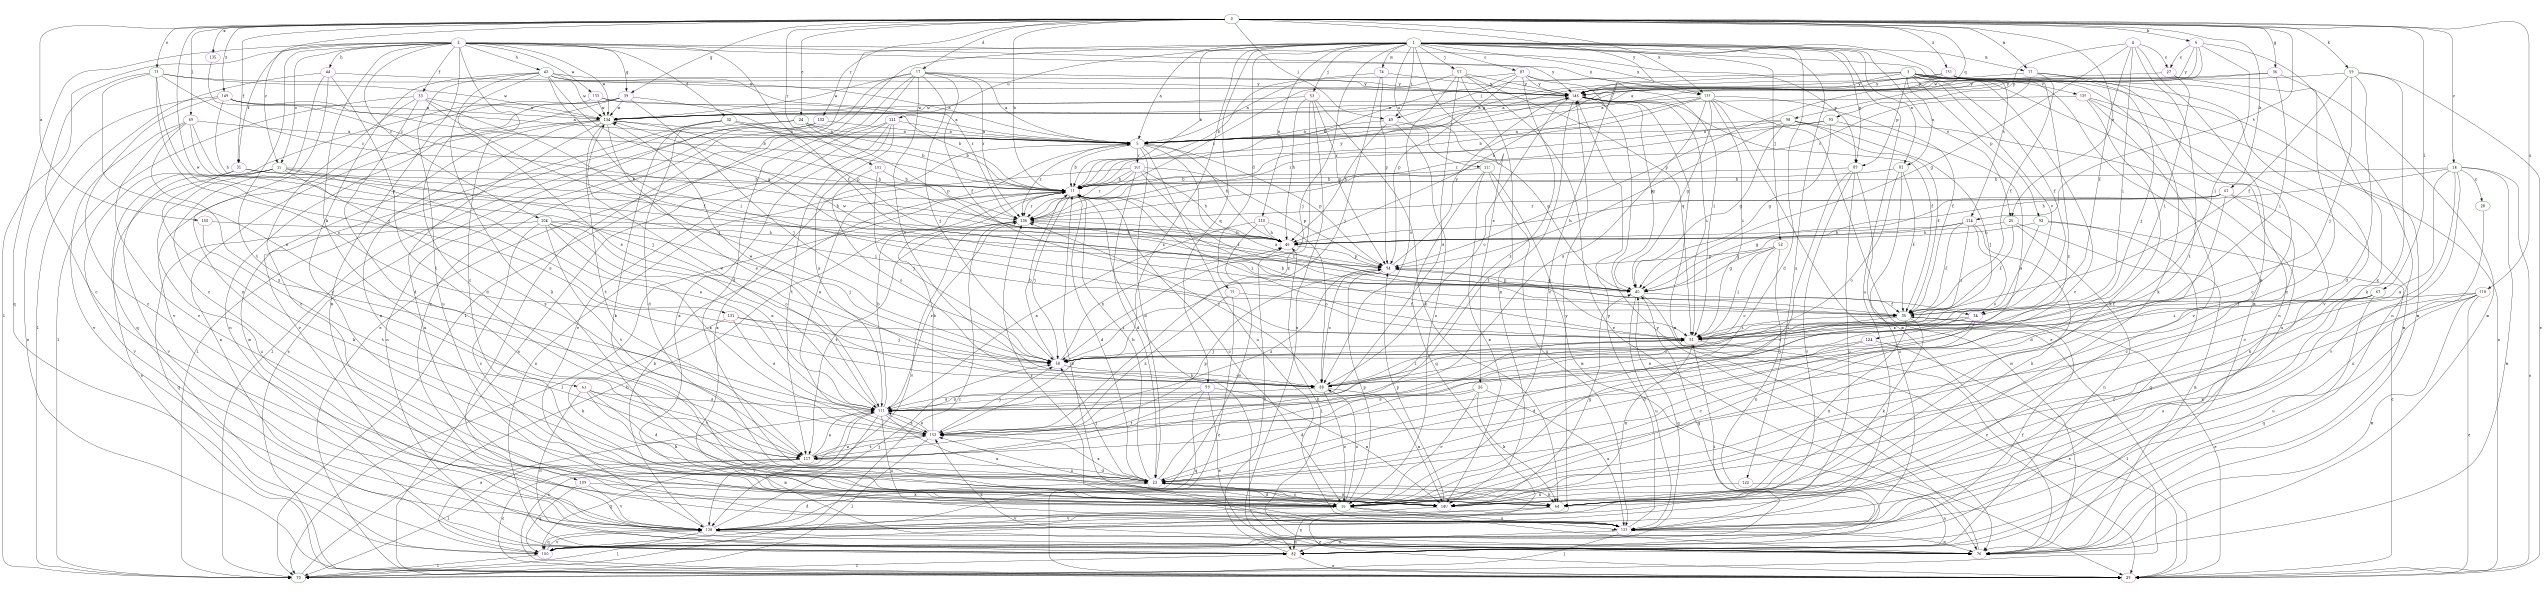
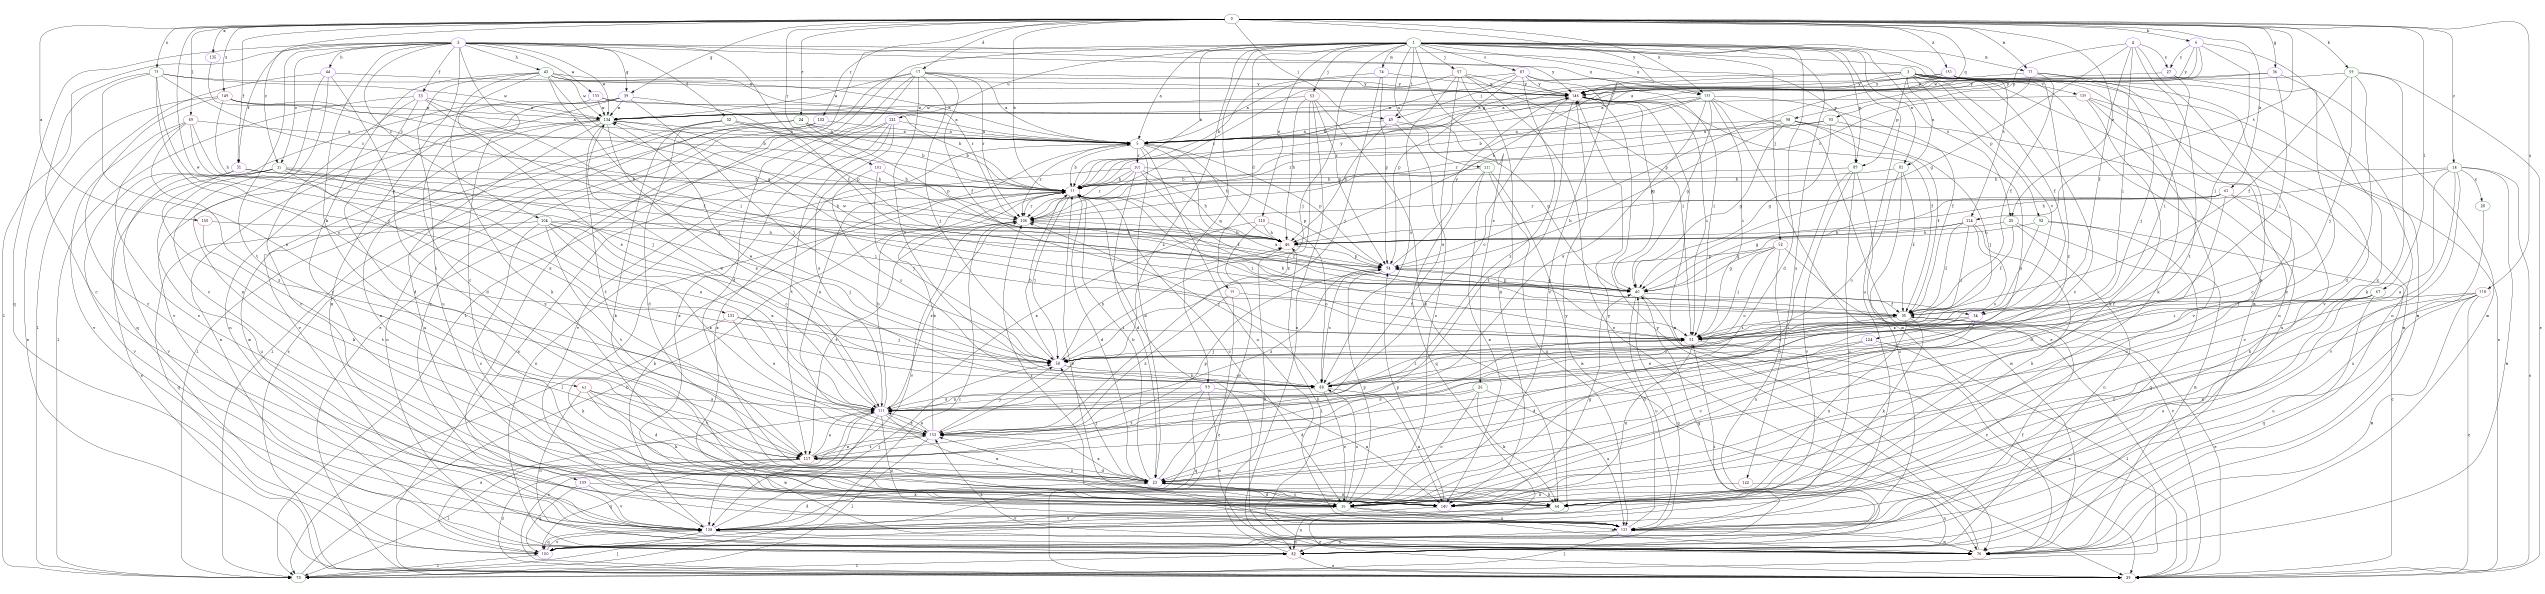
edge "57" -> "51": label "q" -> "i"
edge "52" -> "29": added, label "e"
